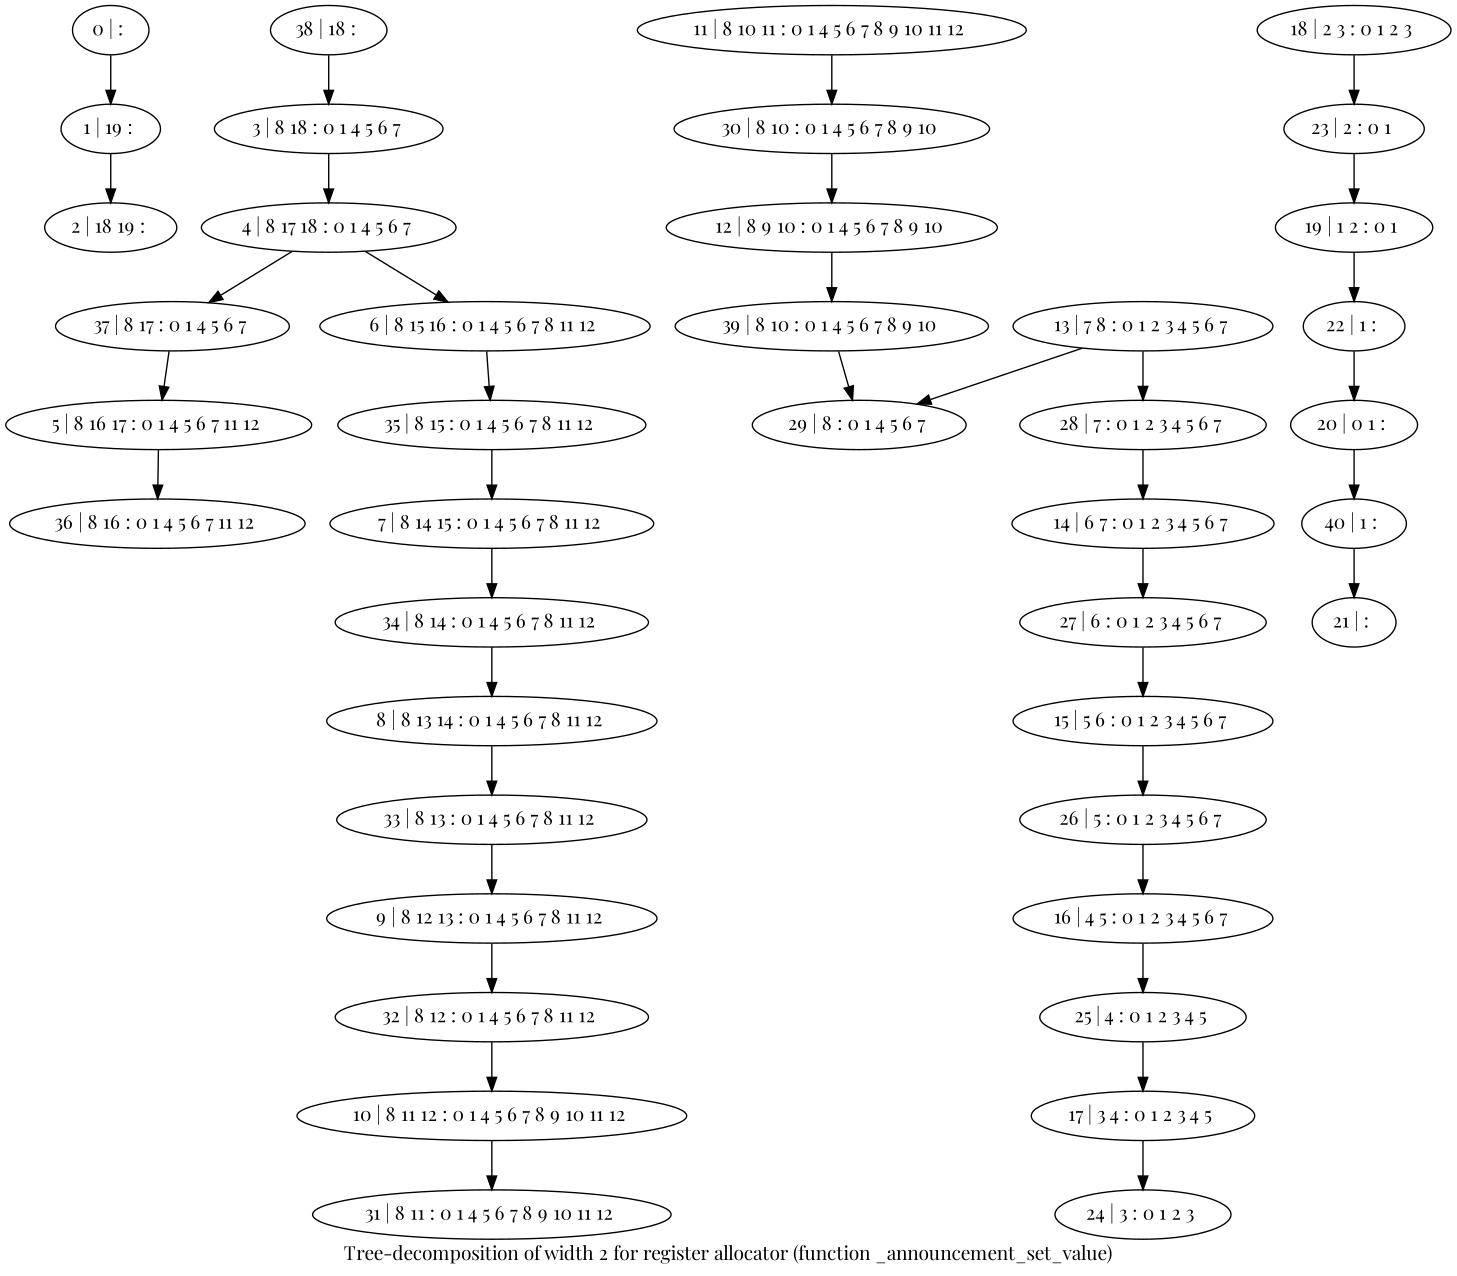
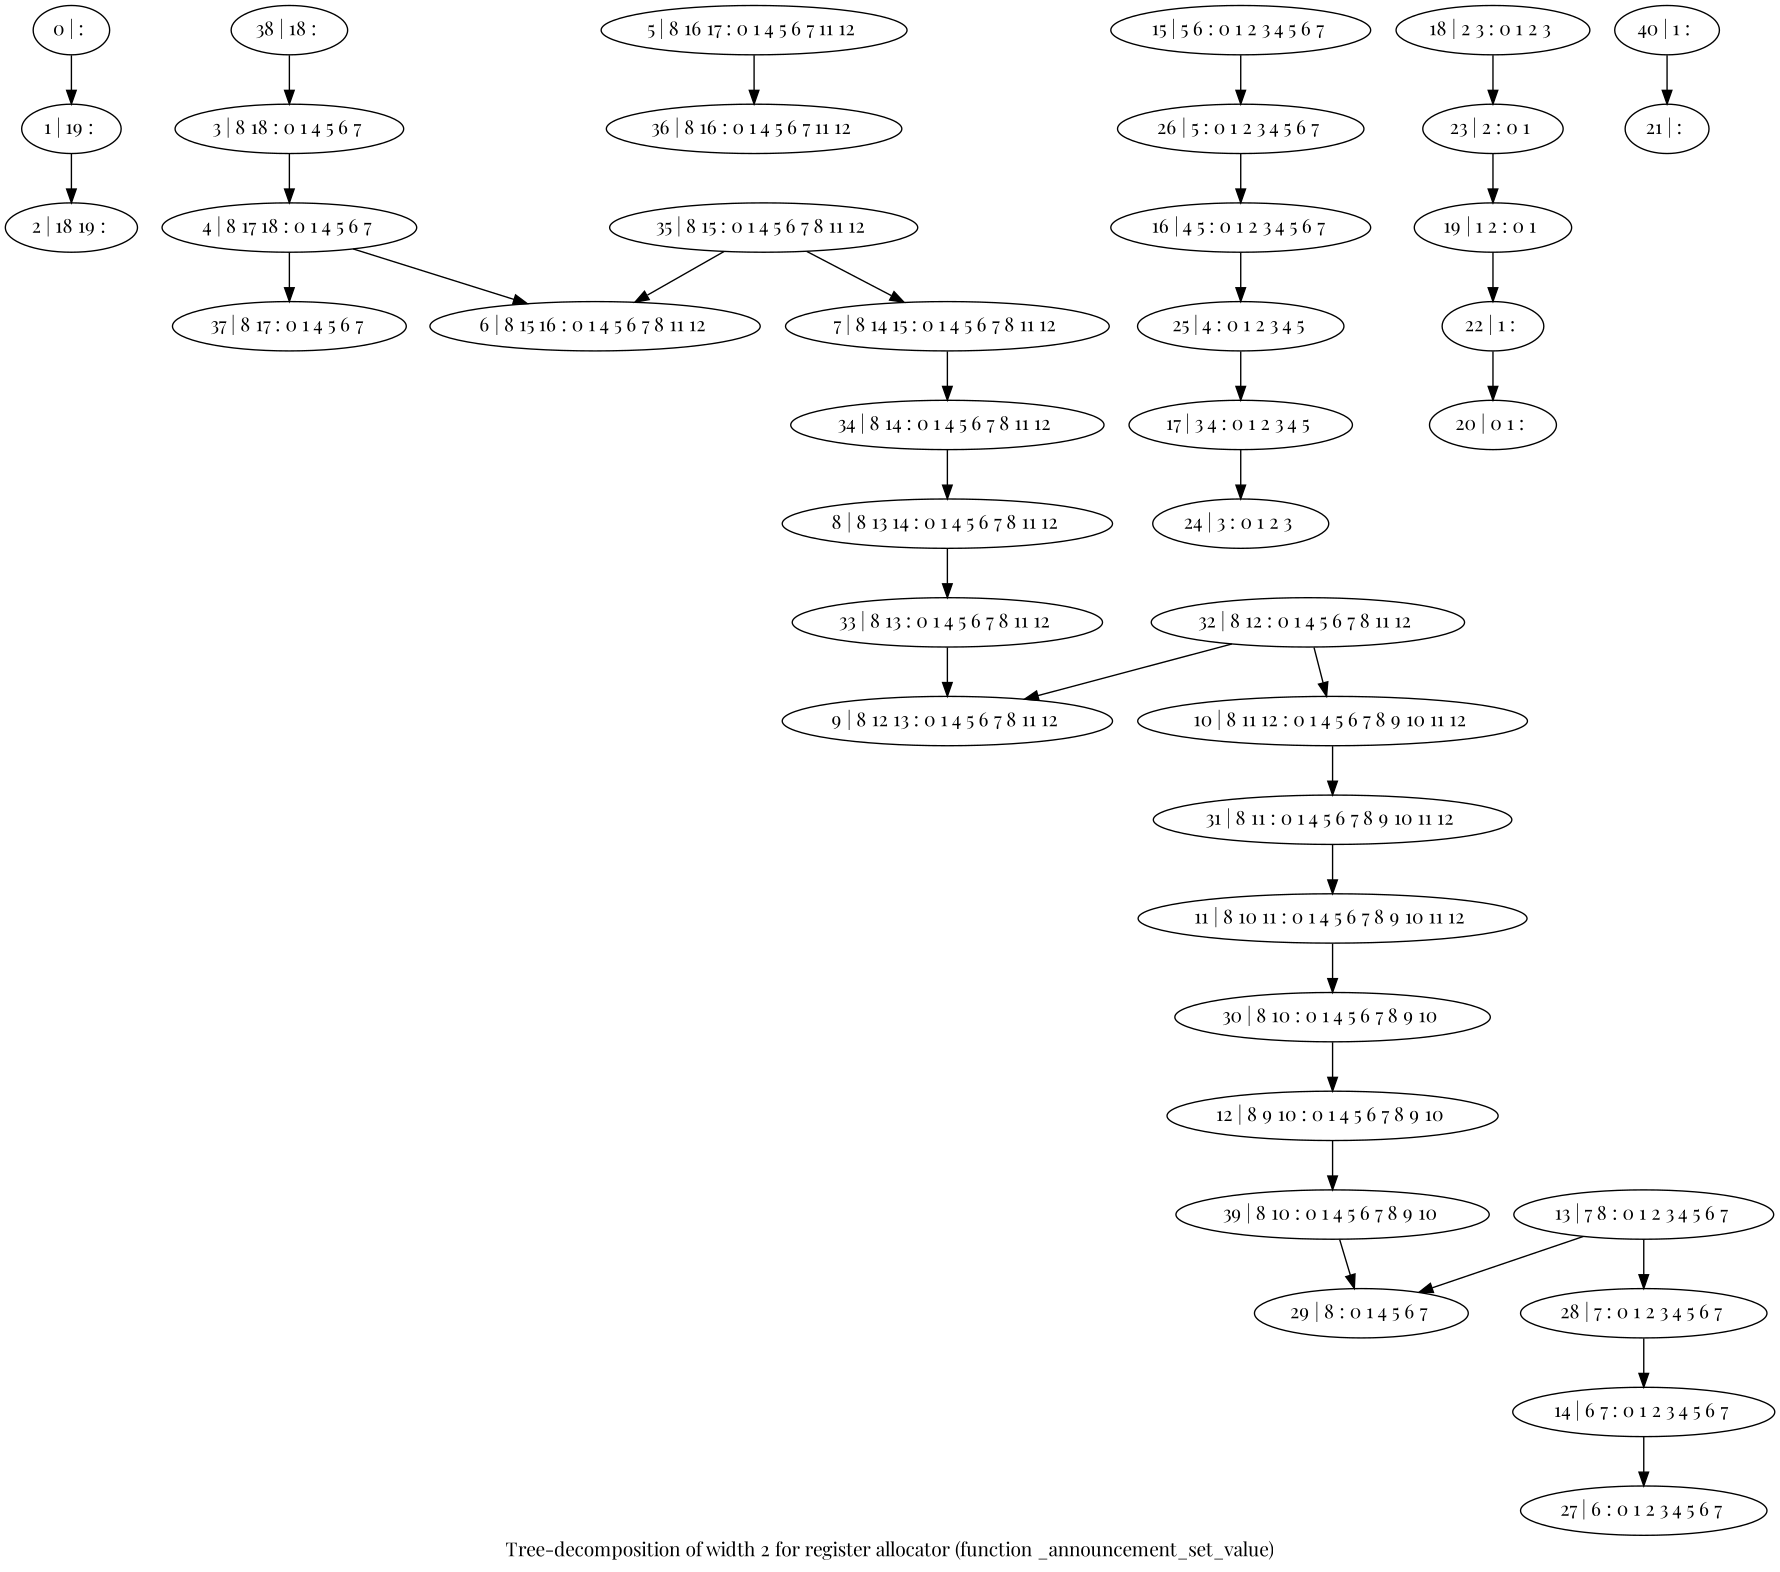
edge "37 | 8 17 : 0 1 4 5 6 7" -> "5 | 8 16 17 : 0 1 4 5 6 7 11 12": removed
edge "6 | 8 15 16 : 0 1 4 5 6 7 8 11 12" -> "35 | 8 15 : 0 1 4 5 6 7 8 11 12": reversed
edge "20 | 0 1 :" -> "40 | 1 :": removed
edge "27 | 6 : 0 1 2 3 4 5 6 7" -> "15 | 5 6 : 0 1 2 3 4 5 6 7": removed
edge "31 | 8 11 : 0 1 4 5 6 7 8 9 10 11 12" -> "11 | 8 10 11 : 0 1 4 5 6 7 8 9 10 11 12": added
edge "9 | 8 12 13 : 0 1 4 5 6 7 8 11 12" -> "32 | 8 12 : 0 1 4 5 6 7 8 11 12": reversed
